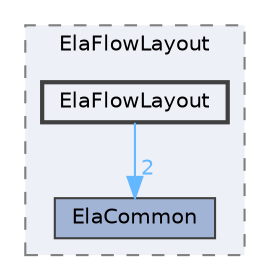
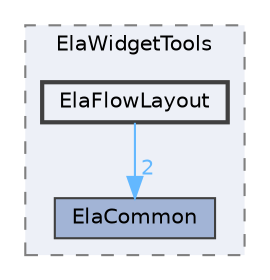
cluster "ElaFlowLayout": label "ElaFlowLayout" -> "ElaWidgetTools"
